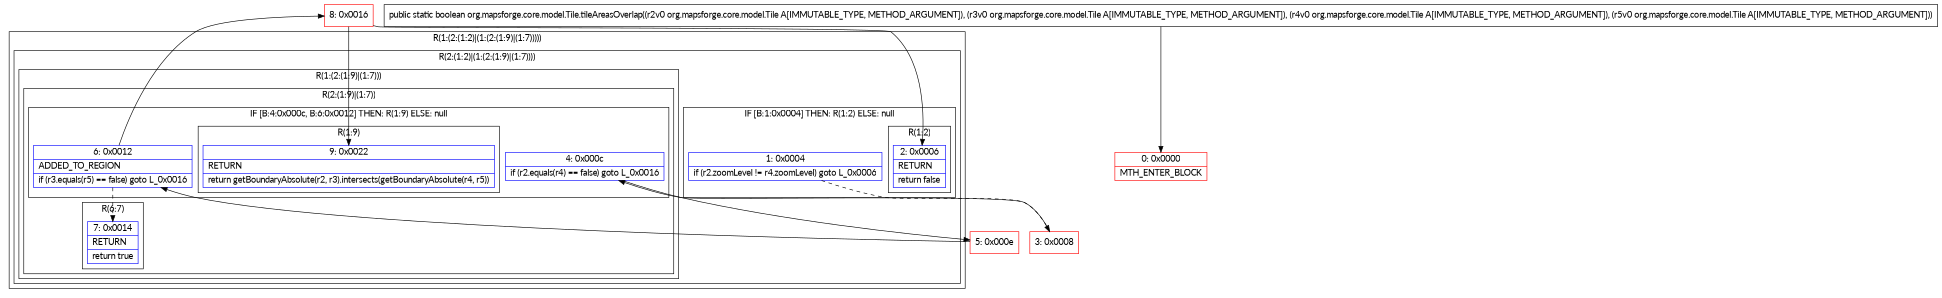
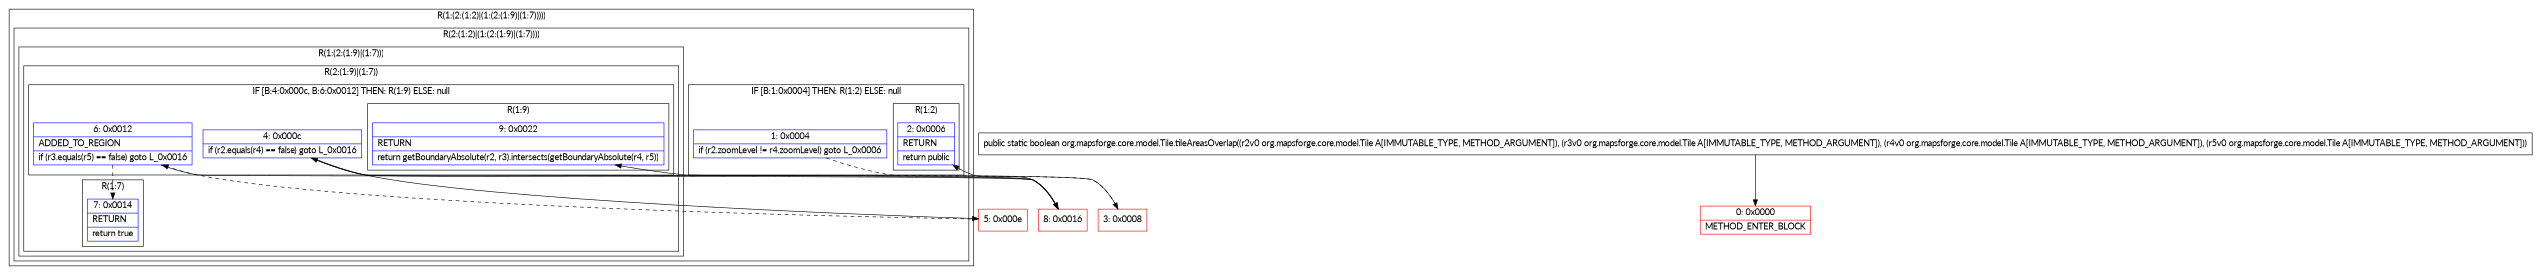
node "0: 0x0000": text "MTH_ENTER_BLOCK" -> "METHOD_ENTER_BLOCK"
edge "4: 0x000c" -> "8: 0x0016": added
node "2: 0x0006": text "return false" -> "return public"
cluster "R(6:7)": label "R(6:7)" -> "R(1:7)"
edge "5: 0x000e" -> "6: 0x0012": style solid -> dashed
